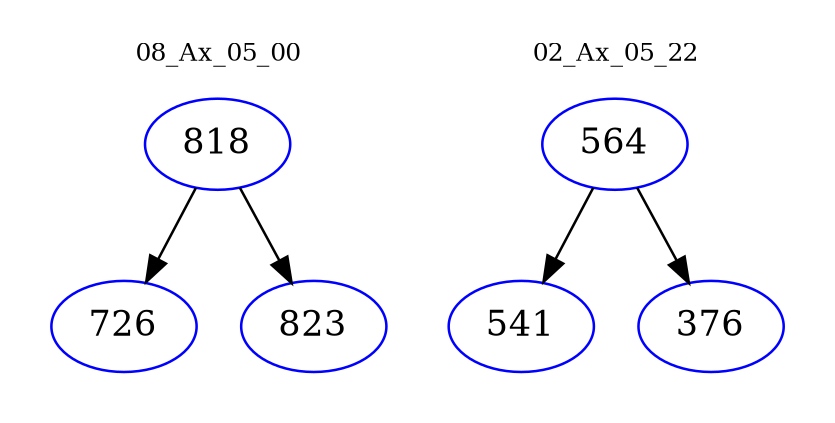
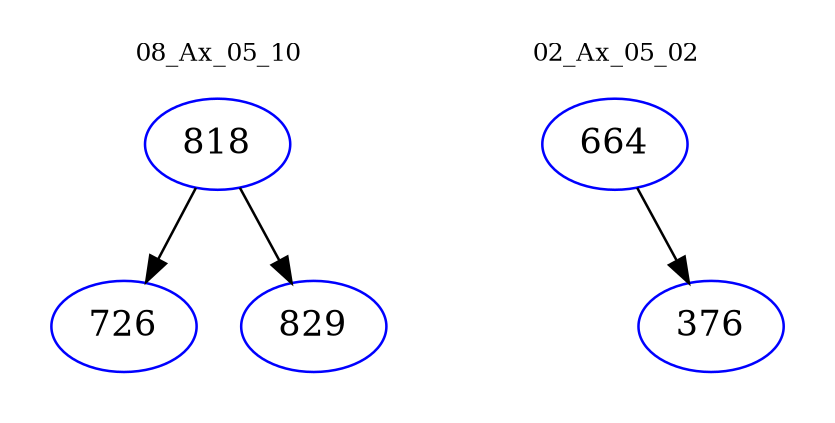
cluster "08_Ax_05_00": label "08_Ax_05_00" -> "08_Ax_05_10"
cluster "02_Ax_05_22": label "02_Ax_05_22" -> "02_Ax_05_02"
node "564": label "564" -> "664"
node "823": label "823" -> "829"
node "541": removed
